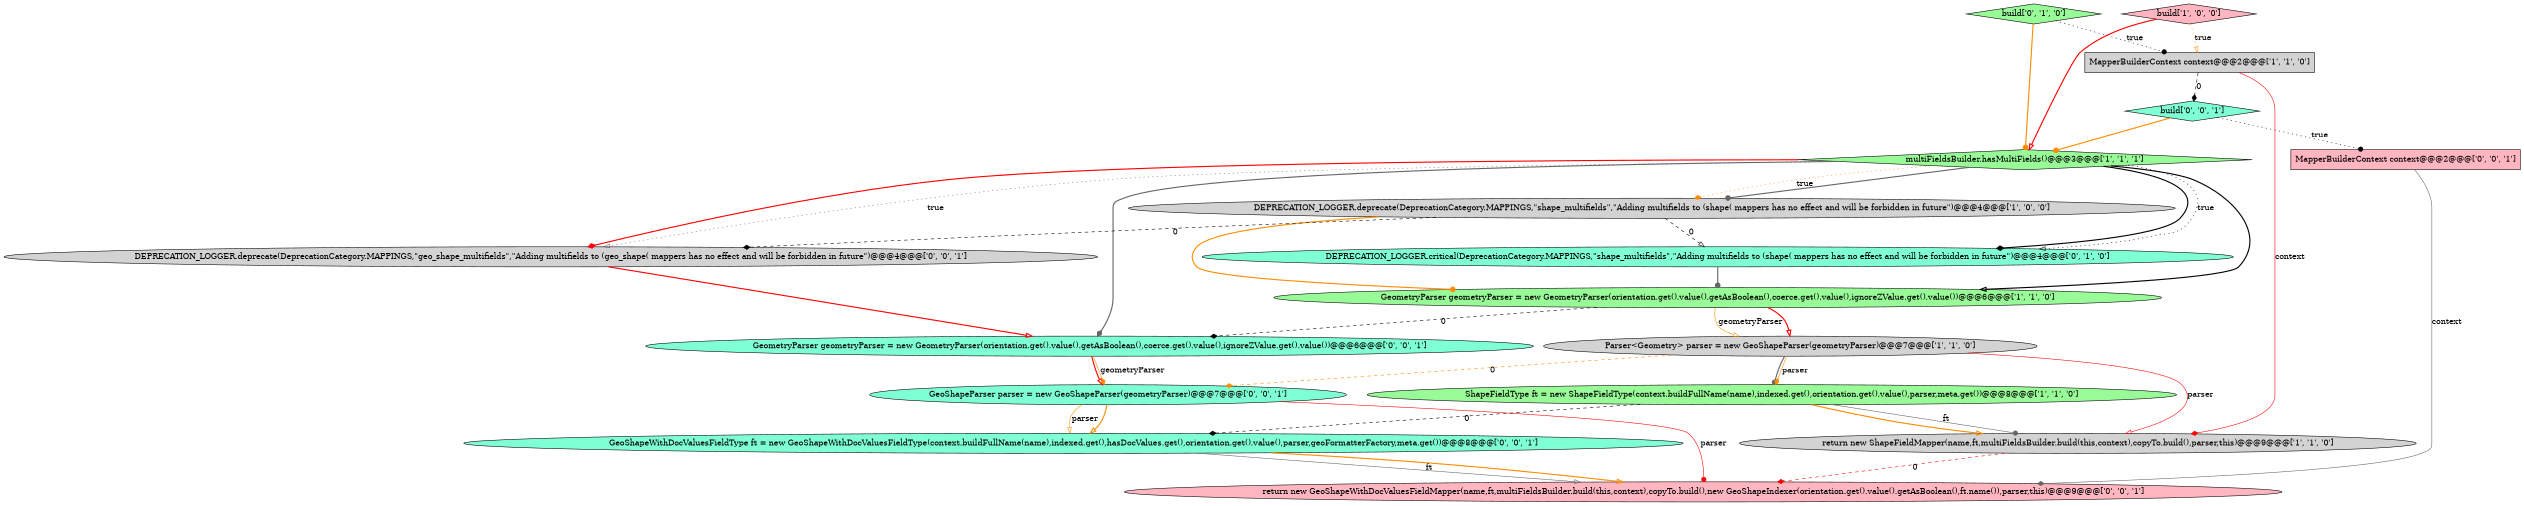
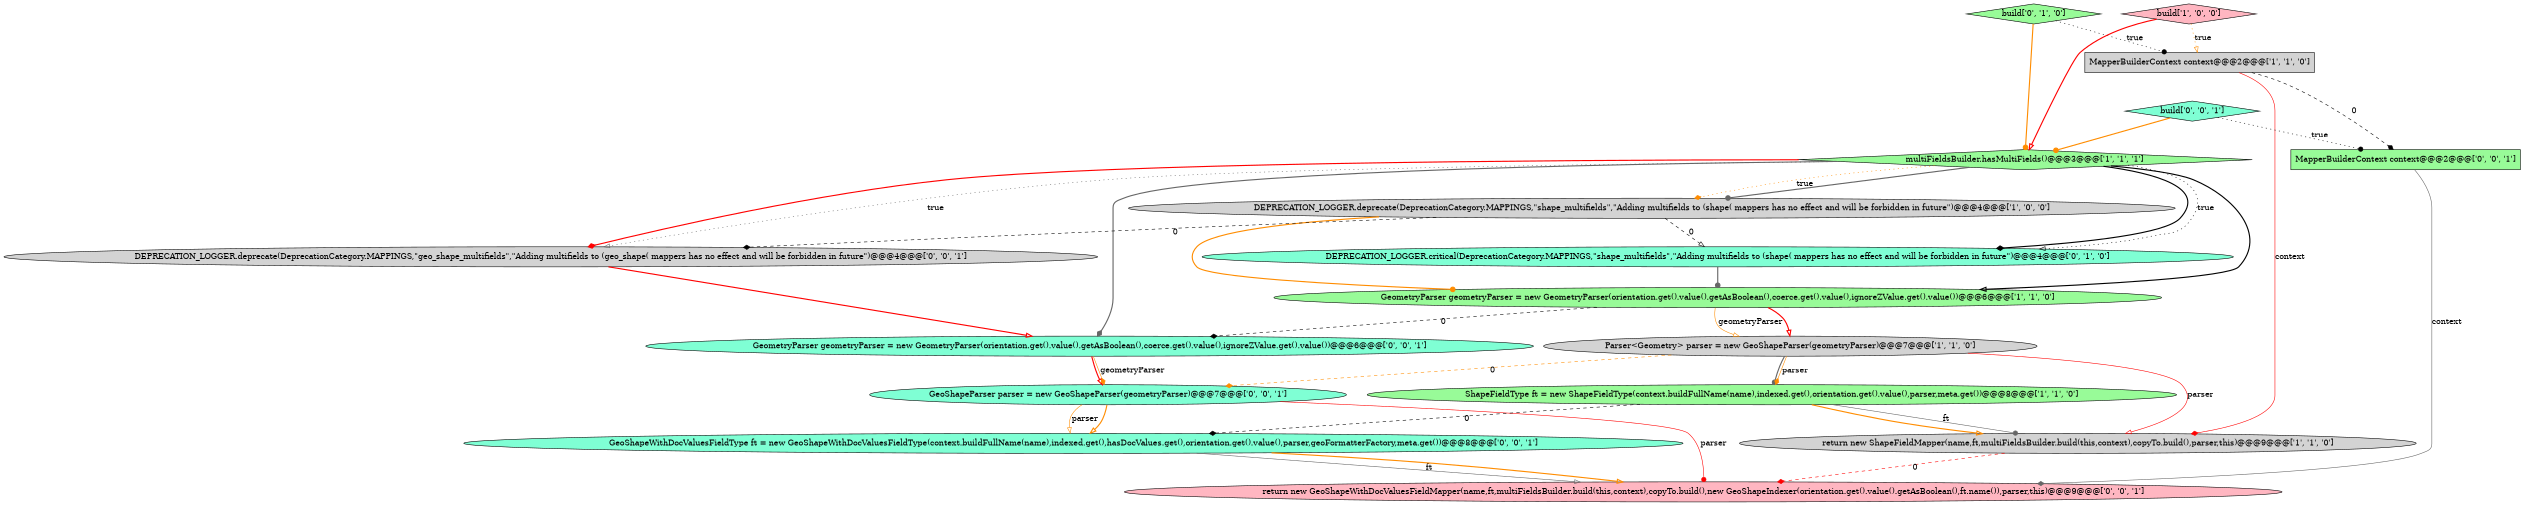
edge "MapperBuilderContext context@@@2@@@['1', '1', '0']" -> "build['0', '0', '1']": now "MapperBuilderContext context@@@2@@@['1', '1', '0']" -> "MapperBuilderContext context@@@2@@@['0', '0', '1']"
node "MapperBuilderContext context@@@2@@@['0', '0', '1']": fillcolor lightpink -> palegreen
